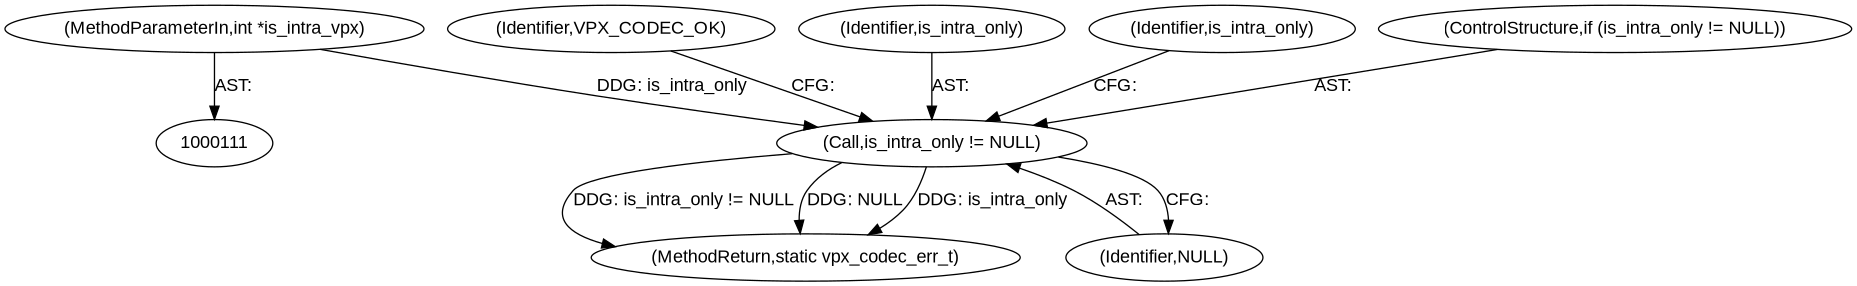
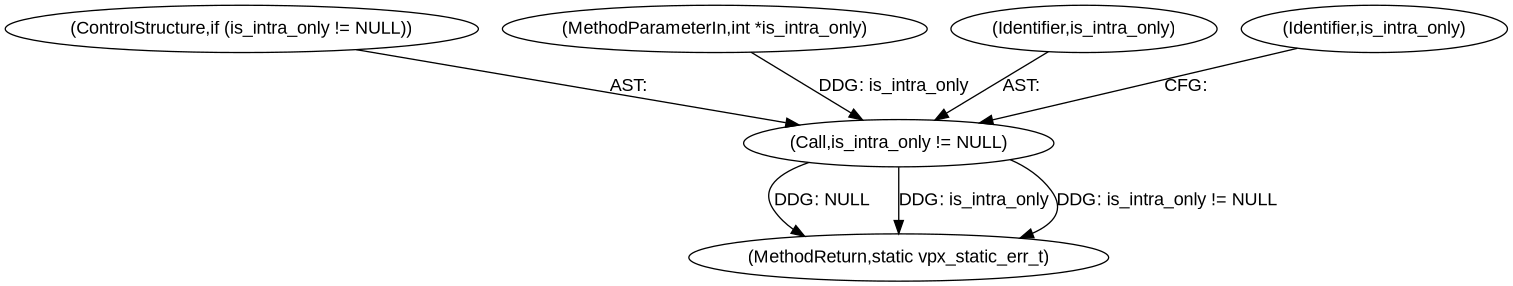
node "(MethodParameterIn,int *is_intra_vpx)": label "(MethodParameterIn,int *is_intra_vpx)" -> "(MethodParameterIn,int *is_intra_only)"
node "(Identifier,VPX_CODEC_OK)": removed
node "1000111": removed
node "(MethodReturn,static vpx_codec_err_t)": label "(MethodReturn,static vpx_codec_err_t)" -> "(MethodReturn,static vpx_static_err_t)"
node "(Identifier,NULL)": removed
